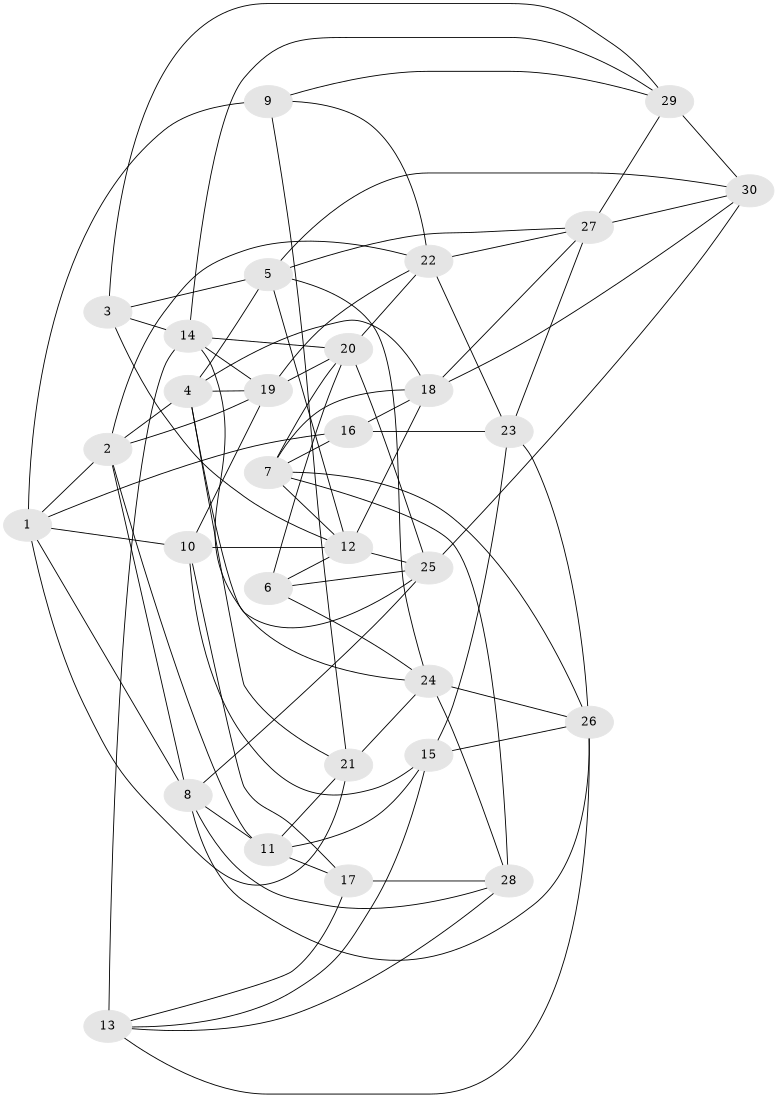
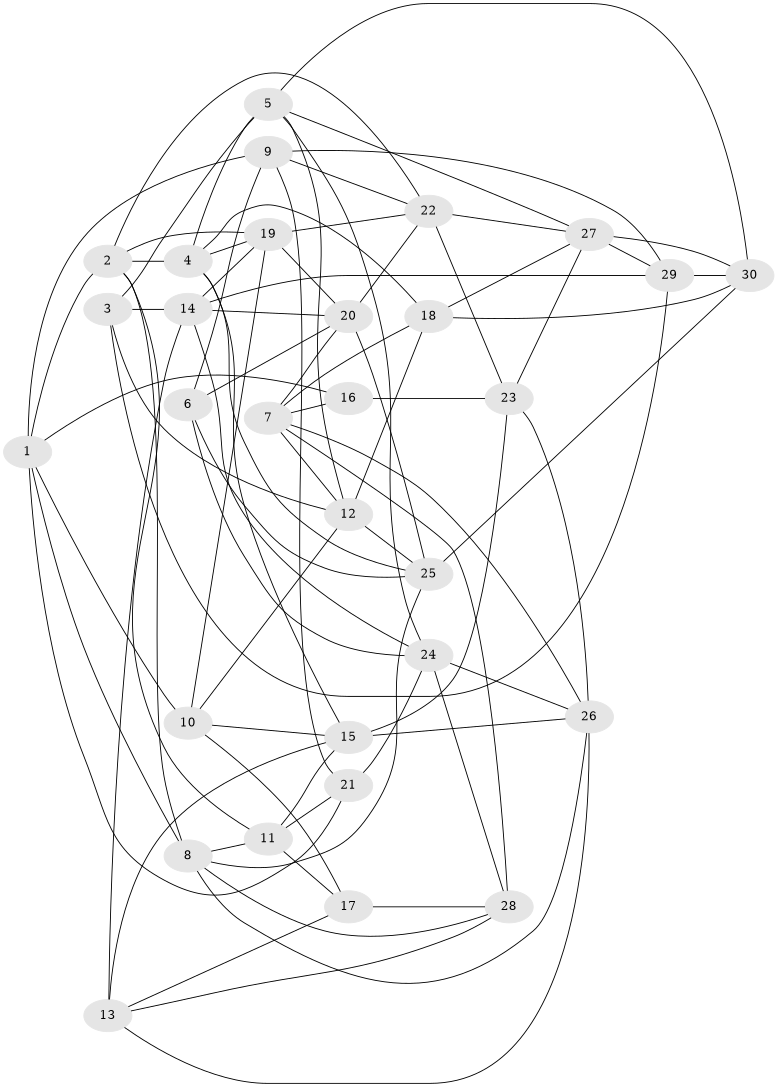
edge "18" -- "16": removed
edge "12" -- "6": now "9" -- "6"
edge "4" -- "21": now "4" -- "15"
